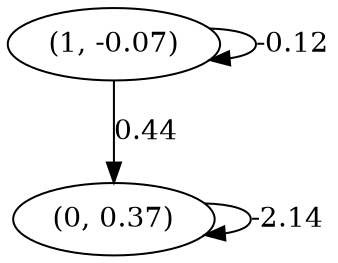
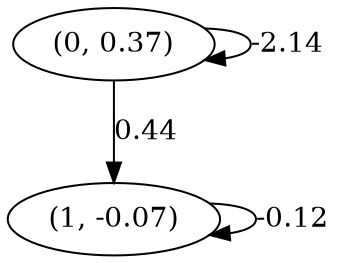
edge "(1, -0.07)" -> "(0, 0.37)": reversed
